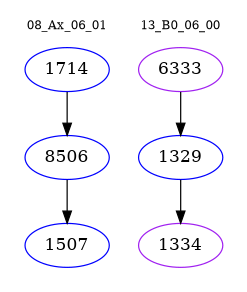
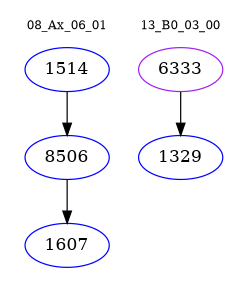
cluster "13_B0_06_00": label "13_B0_06_00" -> "13_B0_03_00"
node "1714": label "1714" -> "1514"
node "1507": label "1507" -> "1607"
node "1334": removed
